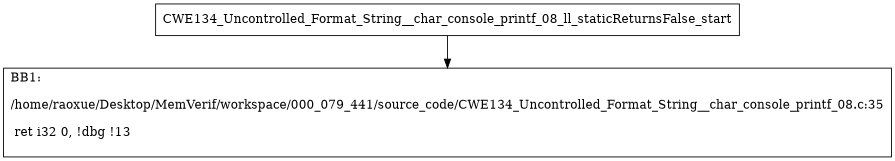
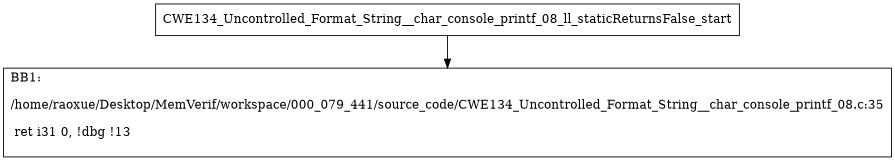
node "BB1:": text "ret i32 0, !dbg !13" -> "ret i31 0, !dbg !13"
